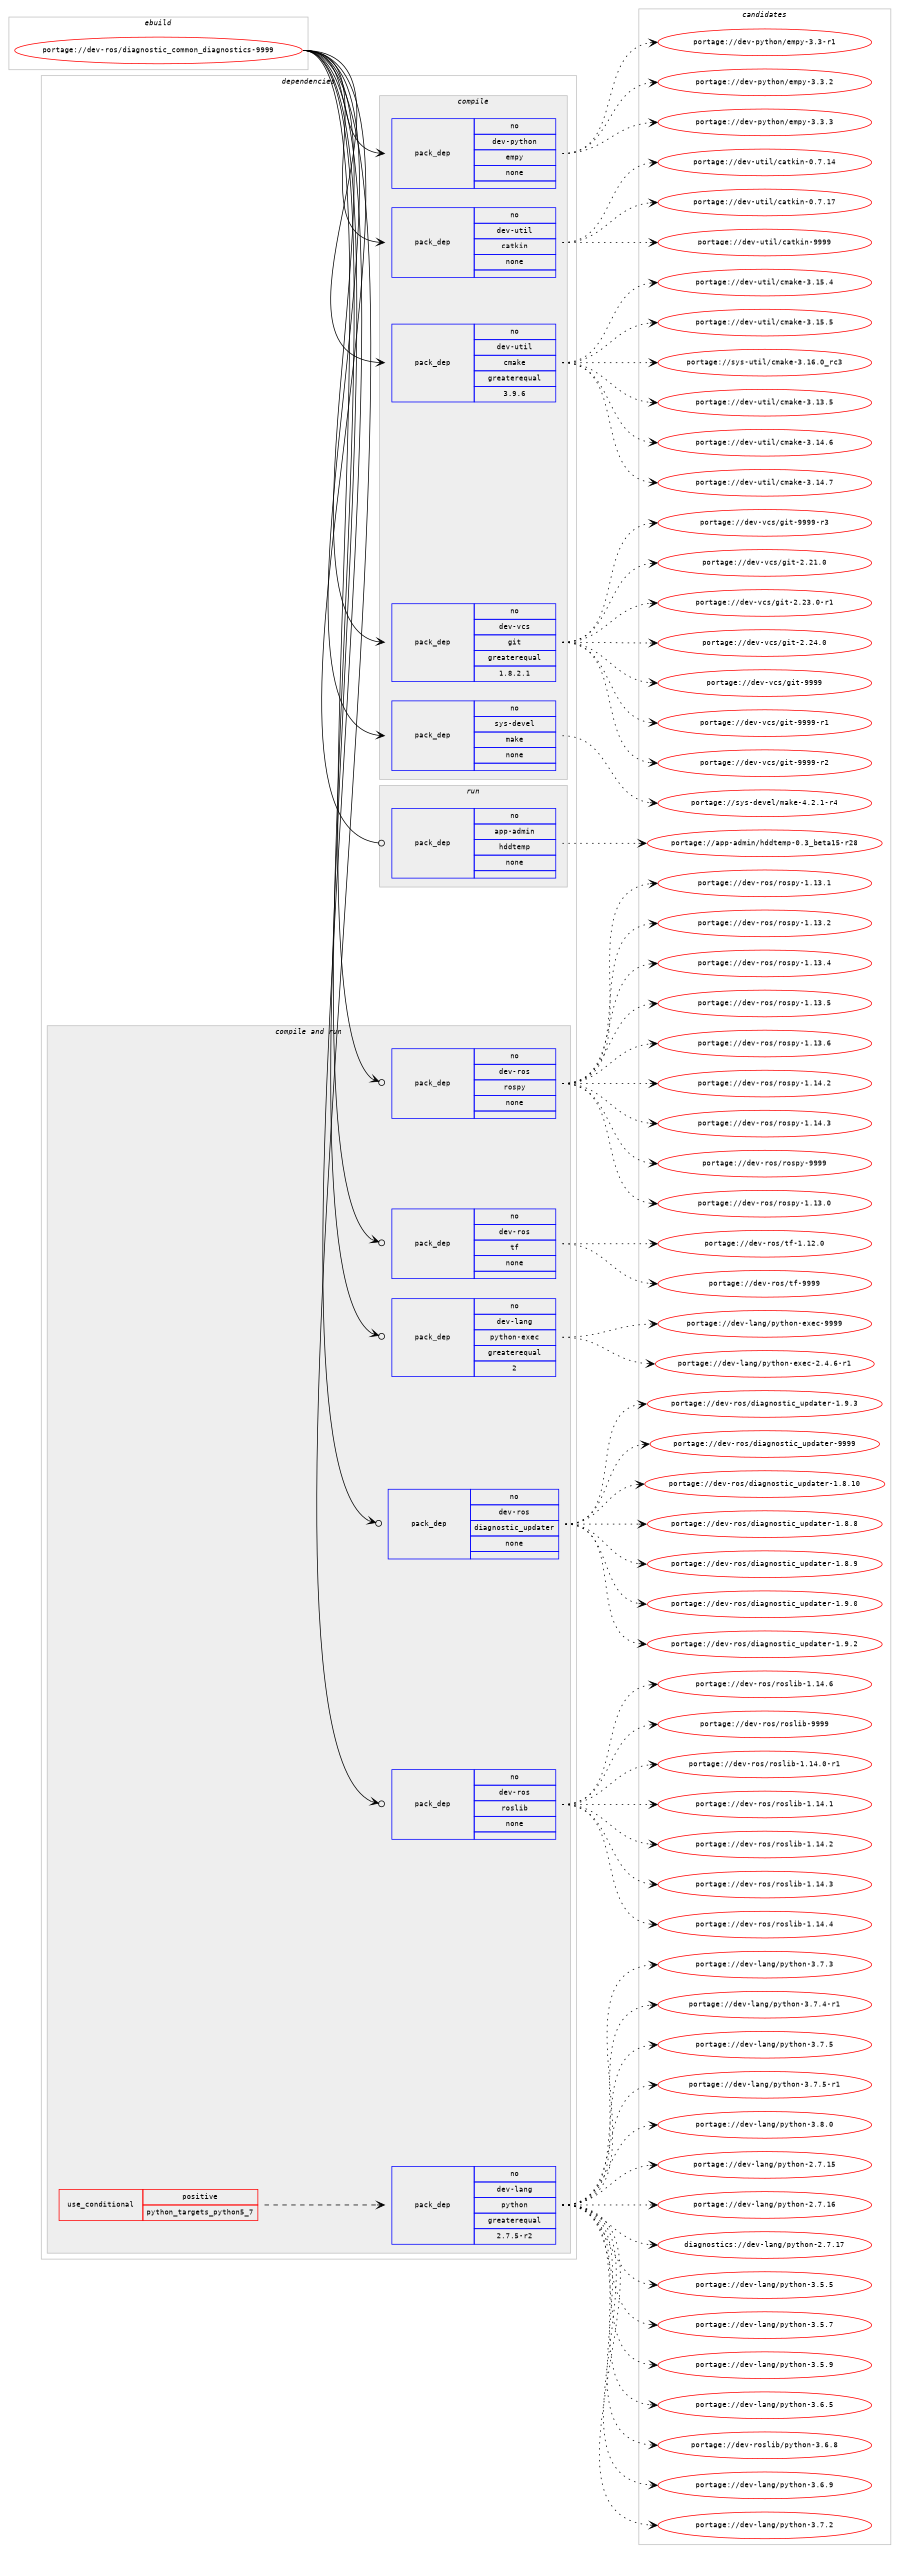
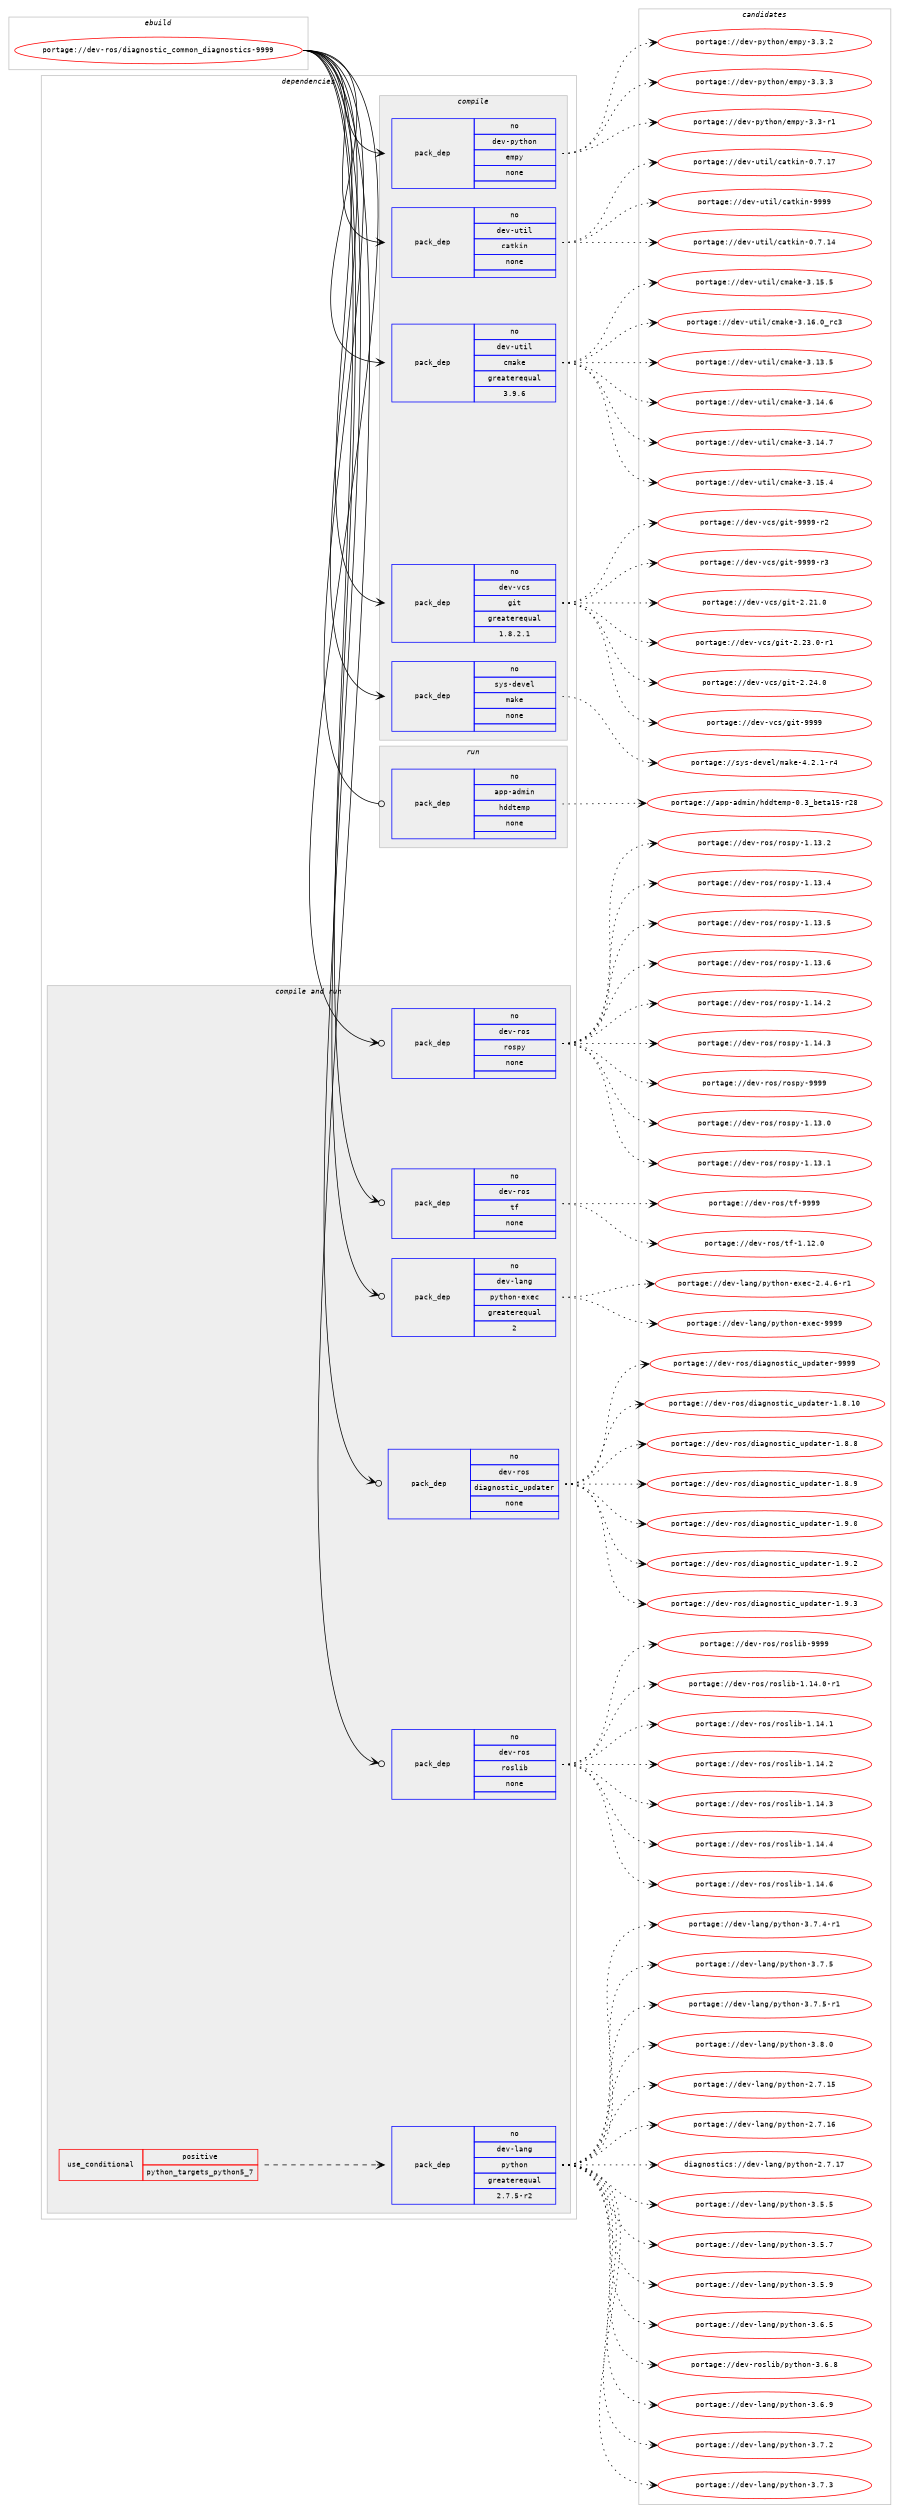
node "portage://sys-util/cmake-3.16.0_rc3": label "portage://sys-util/cmake-3.16.0_rc3" -> "portage://dev-util/cmake-3.16.0_rc3"
node "portage://dev-vcs/git-9999-r1": removed
